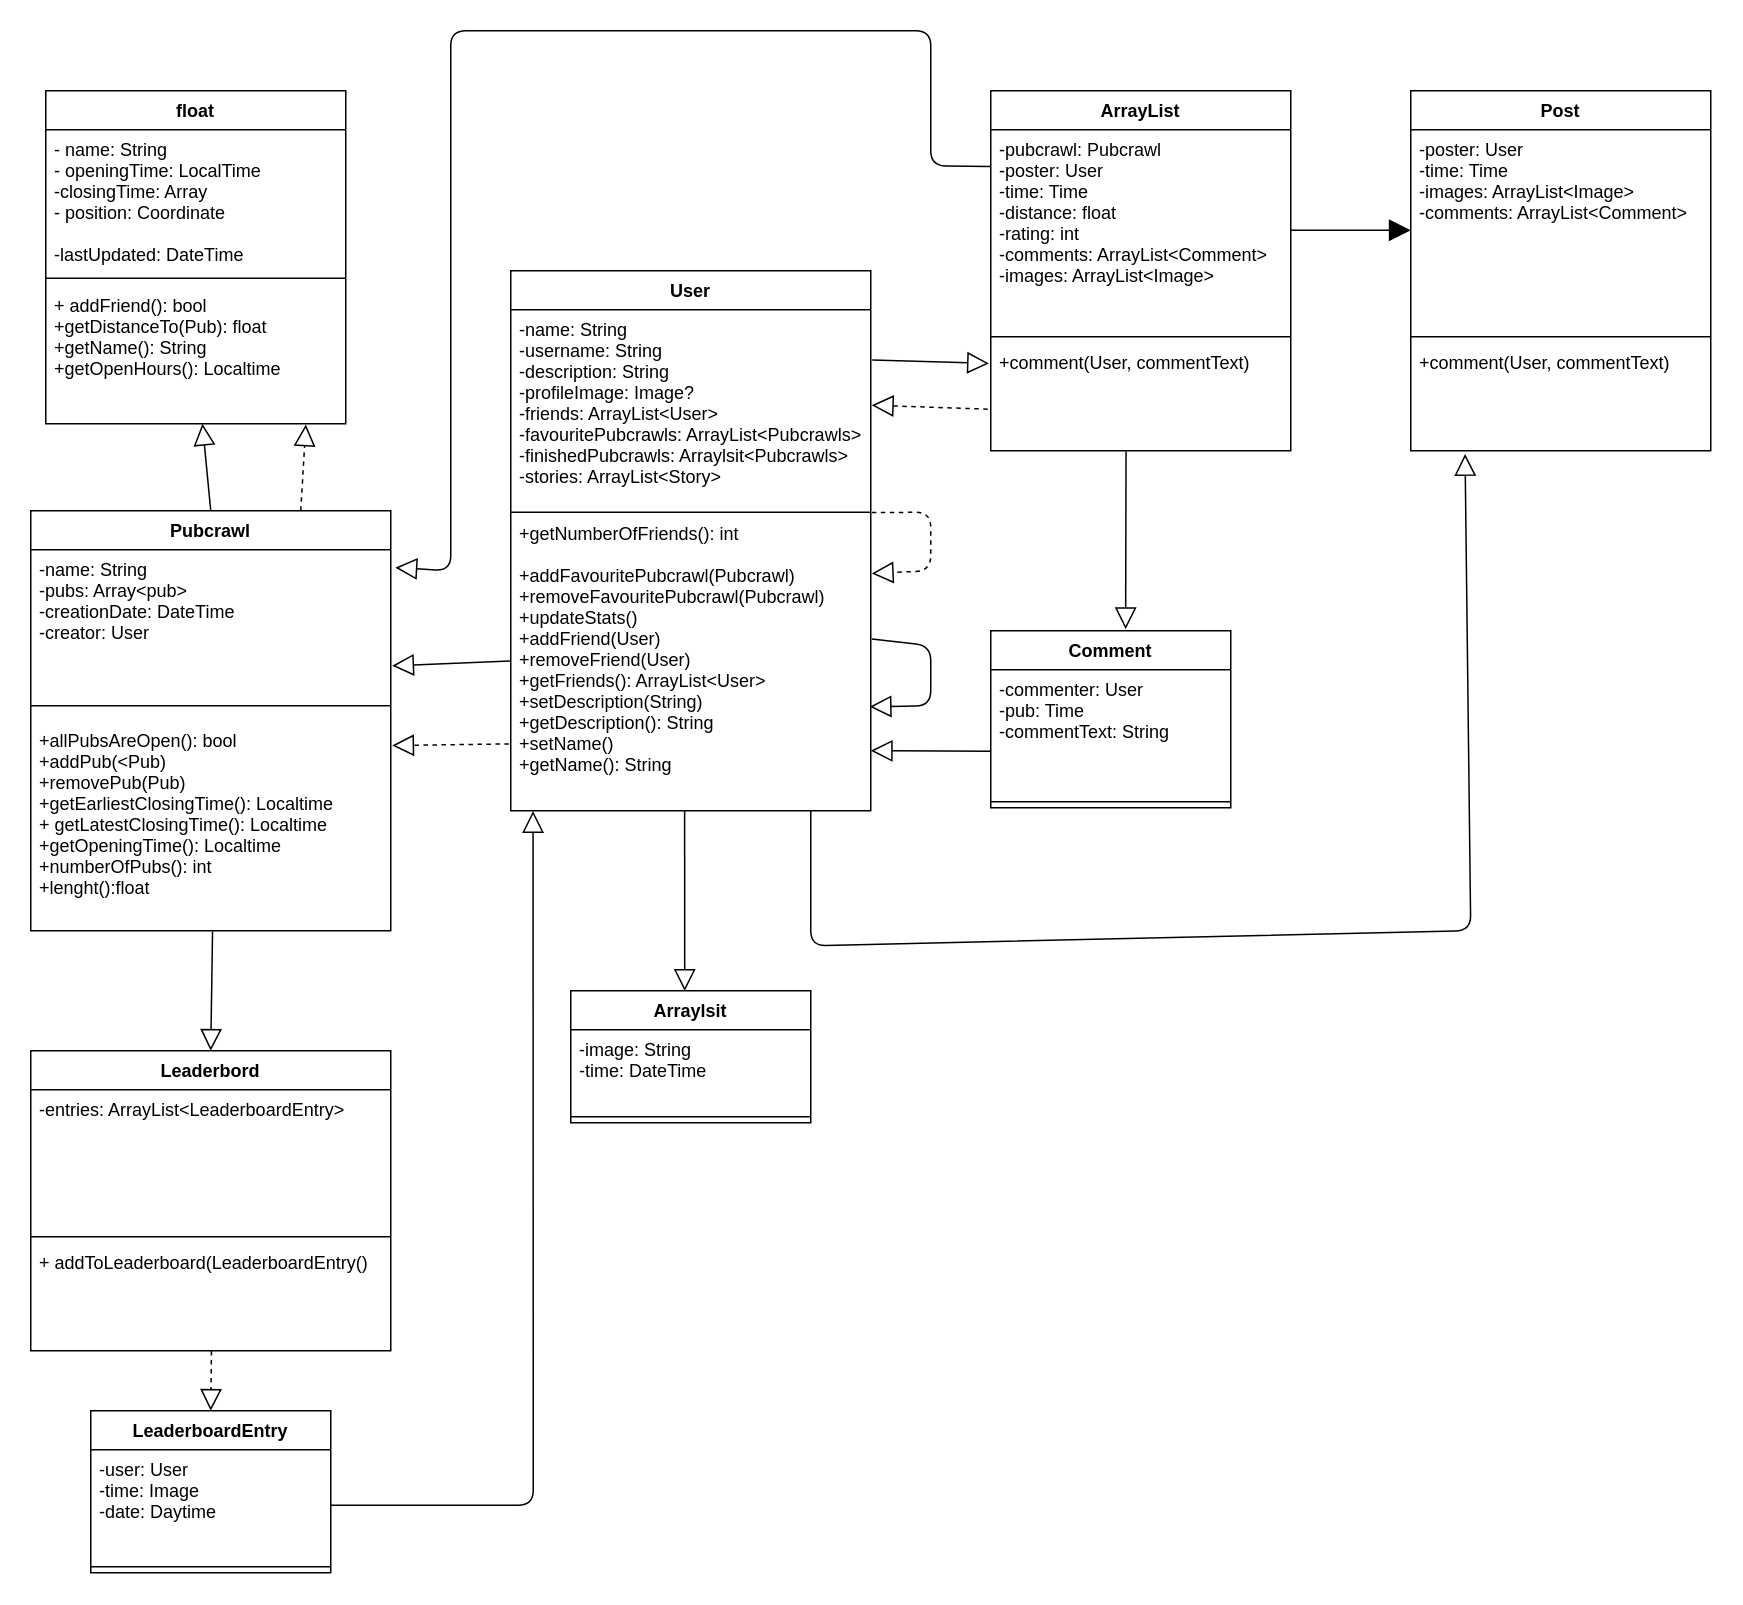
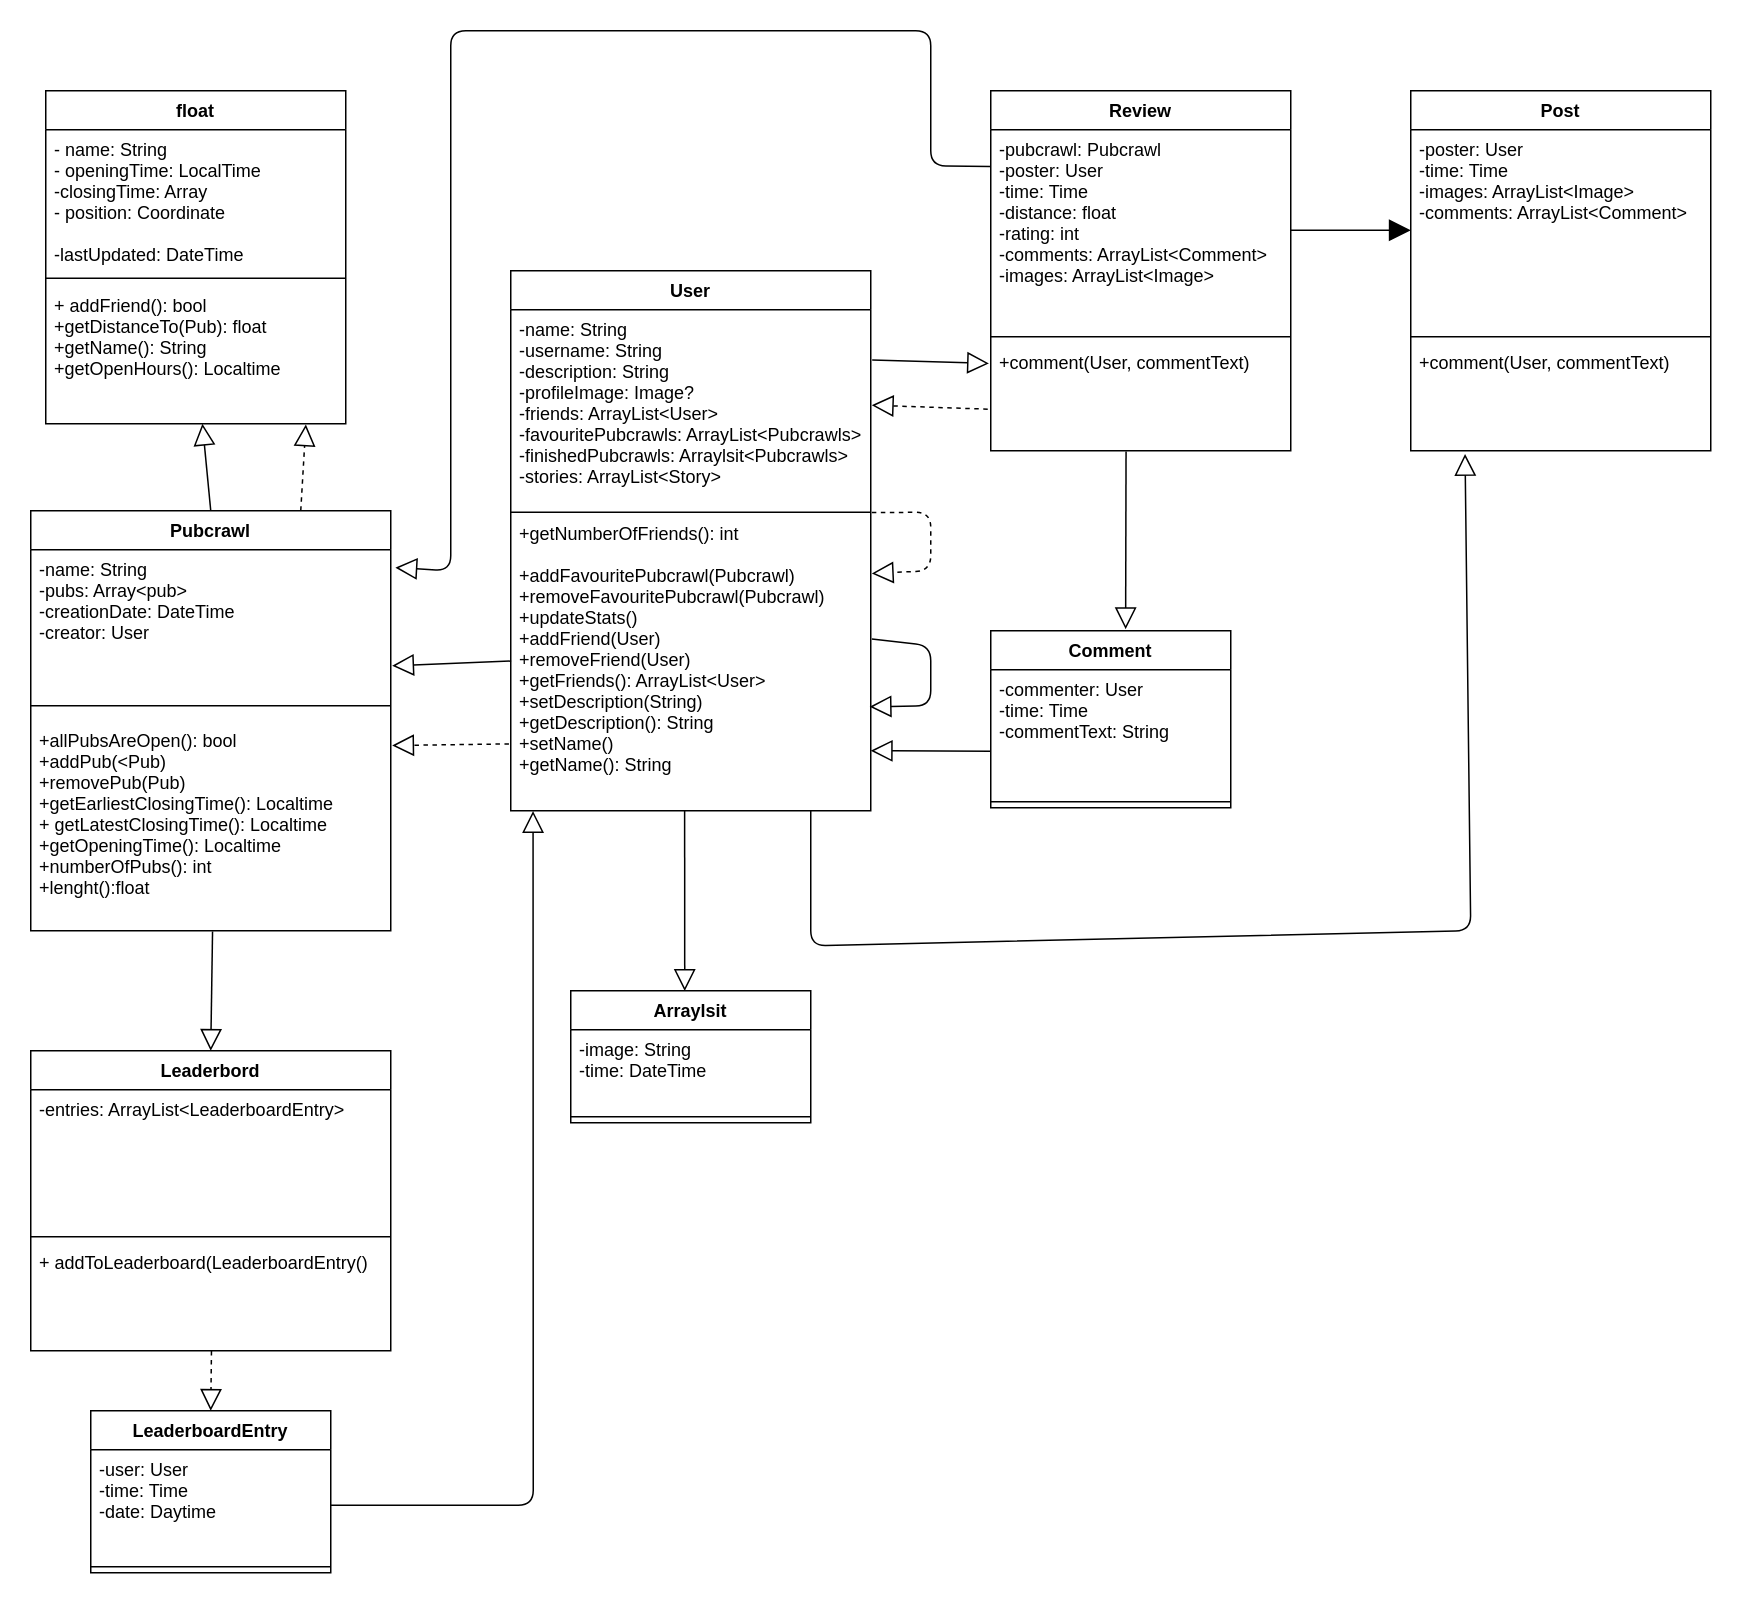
node "ArrayList": label "ArrayList" -> "Review"
node "-commenter: User -pub: Time -commentText: String": label "-commenter: User -pub: Time -commentText: String" -> "-commenter: User -time: Time -commentText: String"
node "-user: User -time: Image -date: Daytime": label "-user: User -time: Image -date: Daytime" -> "-user: User -time: Time -date: Daytime"
